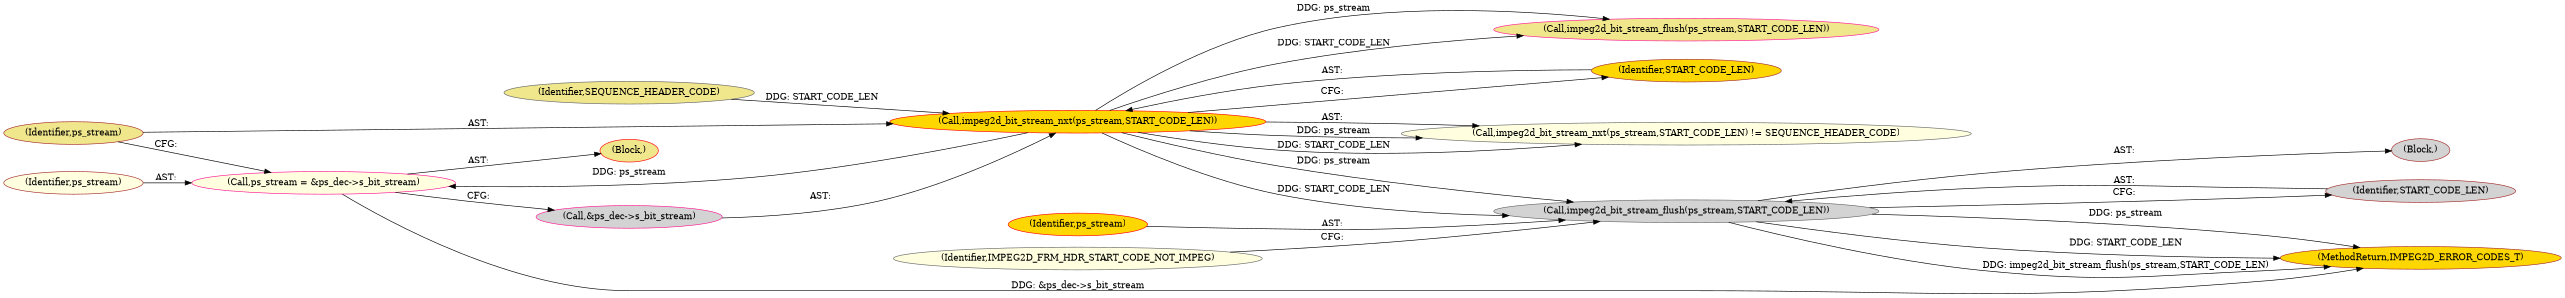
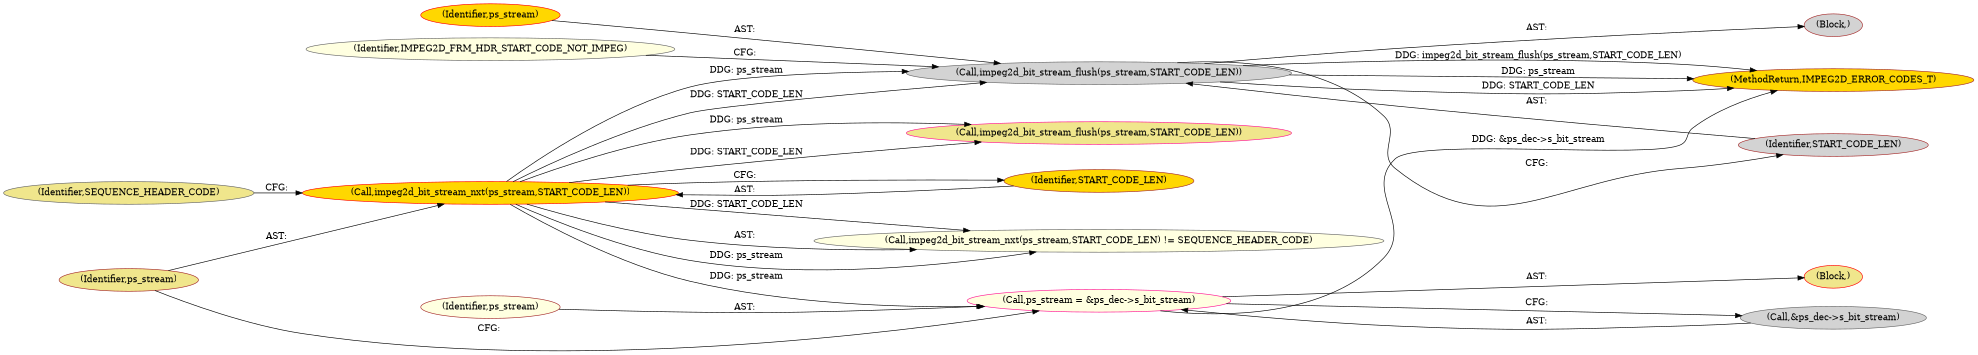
edge "(Identifier,SEQUENCE_HEADER_CODE)" -> "(Call,impeg2d_bit_stream_nxt(ps_stream,START_CODE_LEN))": label "DDG: START_CODE_LEN" -> "CFG: "
edge "(Call,&ps_dec->s_bit_stream)" -> "(Call,impeg2d_bit_stream_nxt(ps_stream,START_CODE_LEN))": now "(Call,&ps_dec->s_bit_stream)" -> "(Call,ps_stream = &ps_dec->s_bit_stream)"
node "(Call,&ps_dec->s_bit_stream)": color deeppink -> gray40
